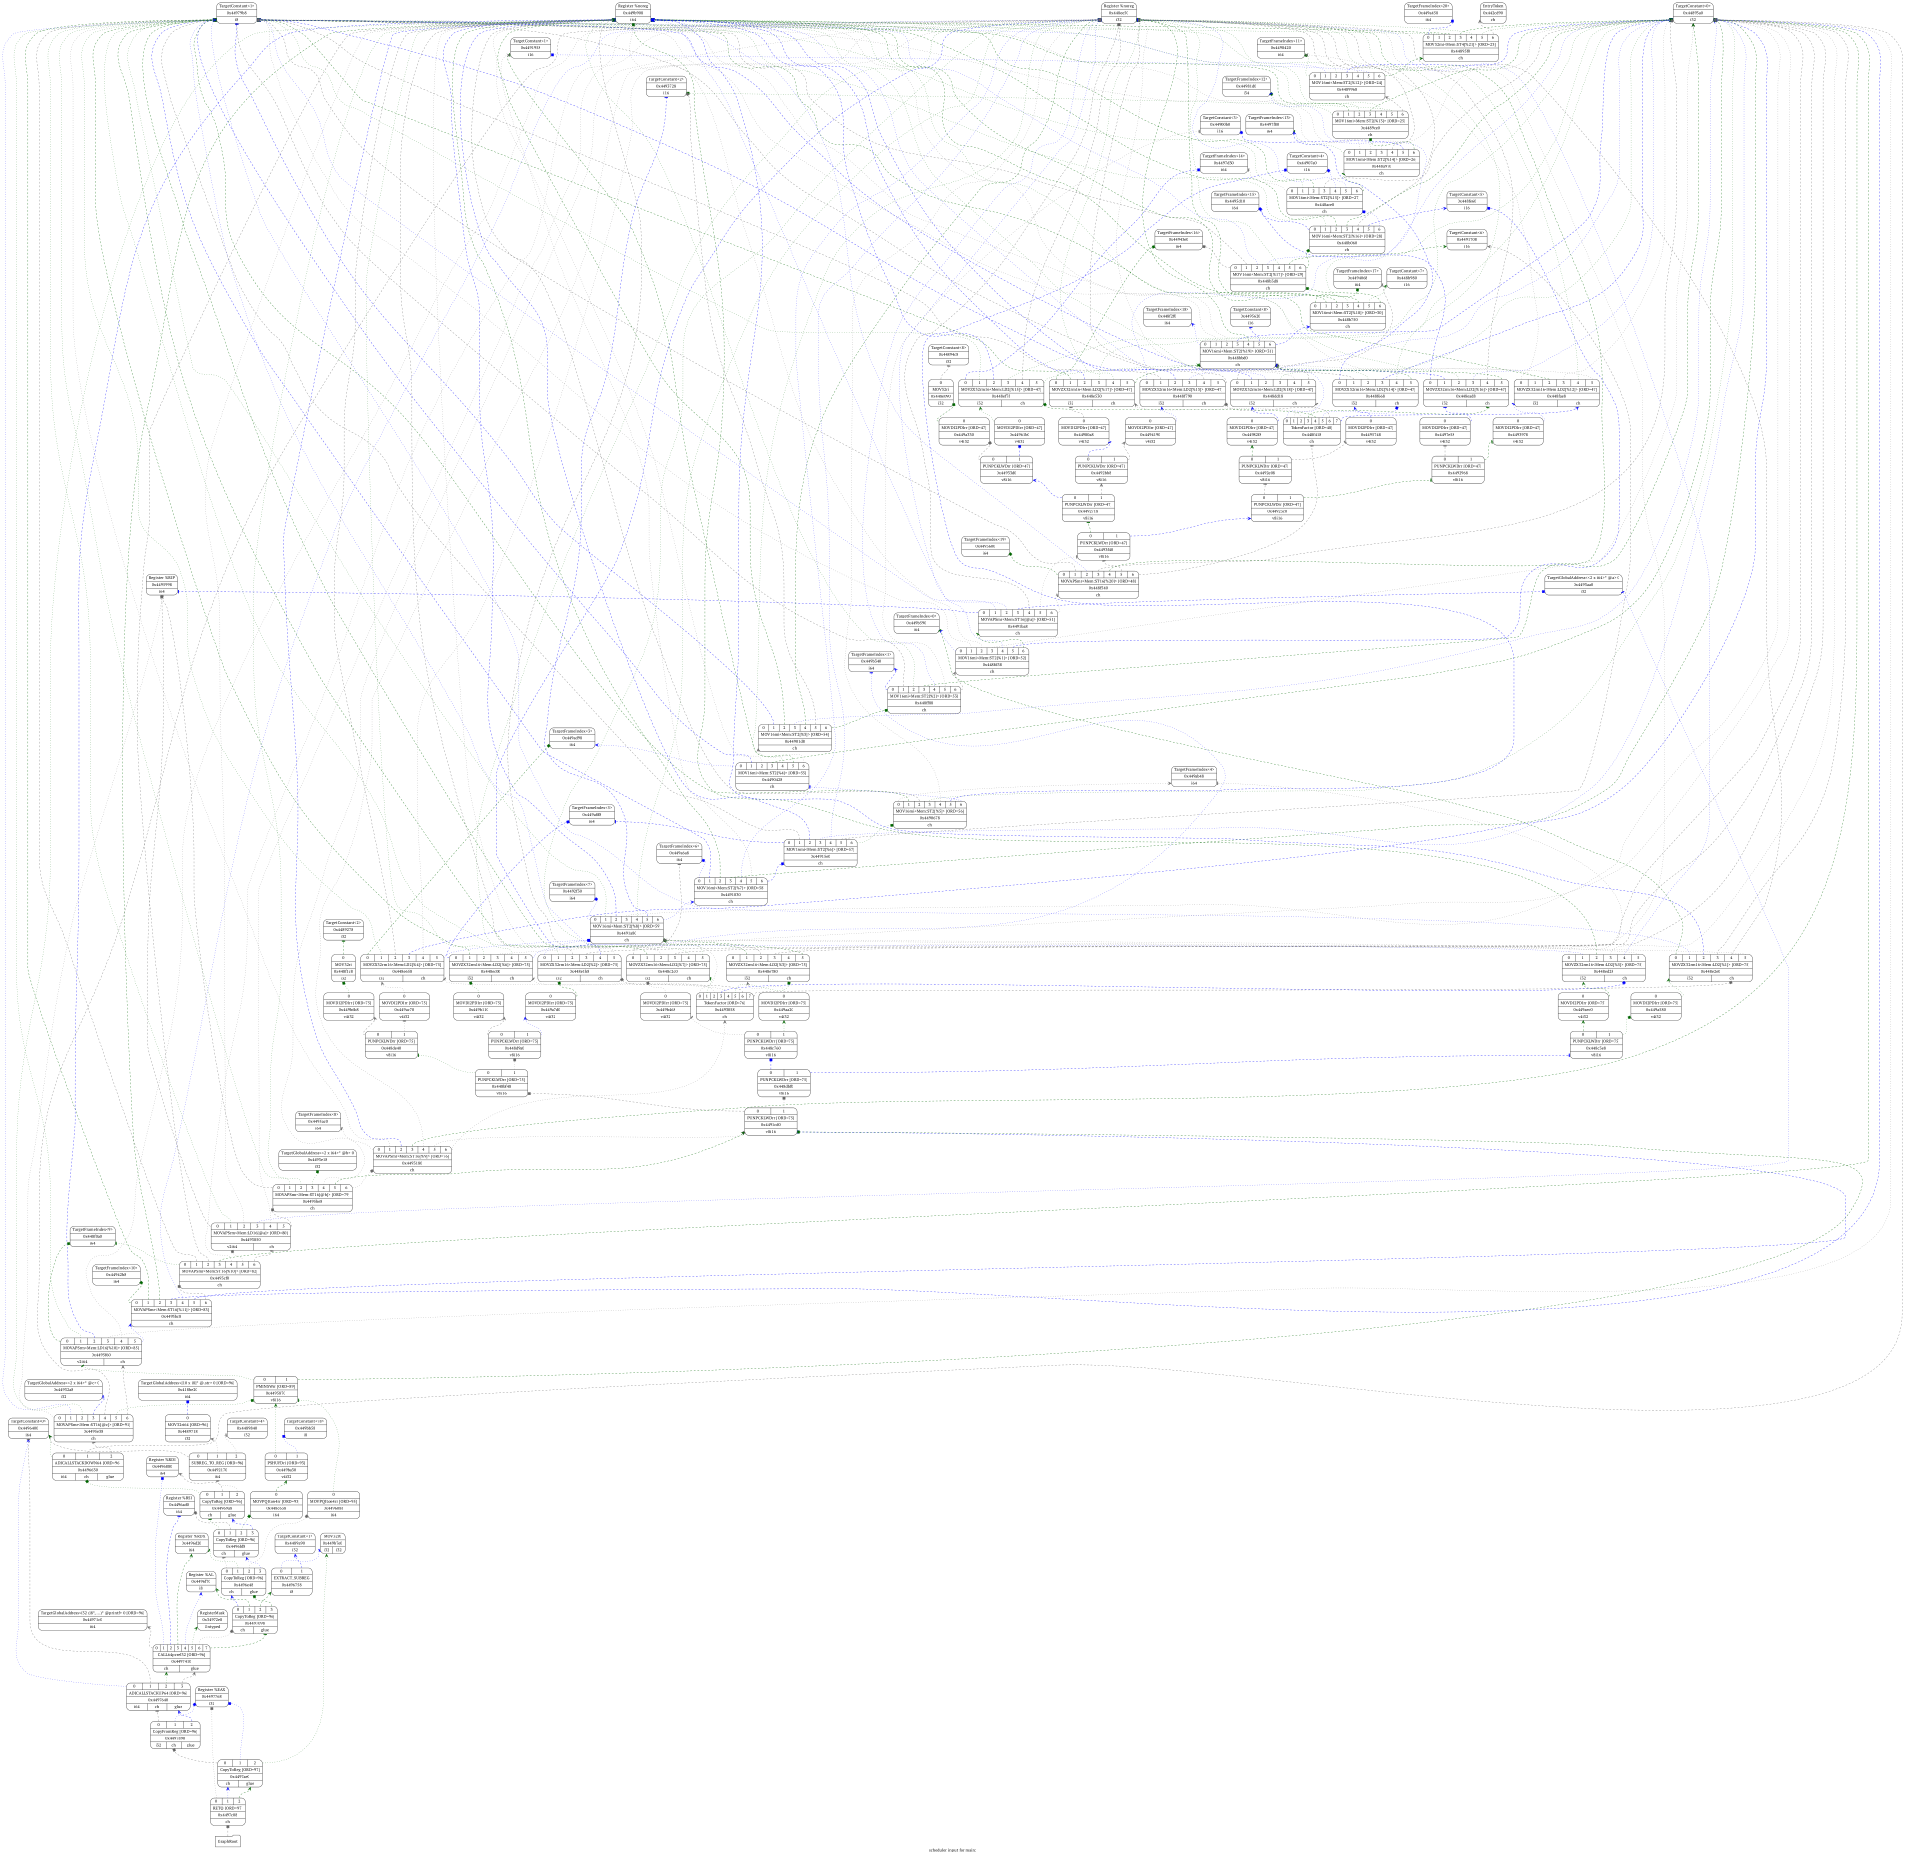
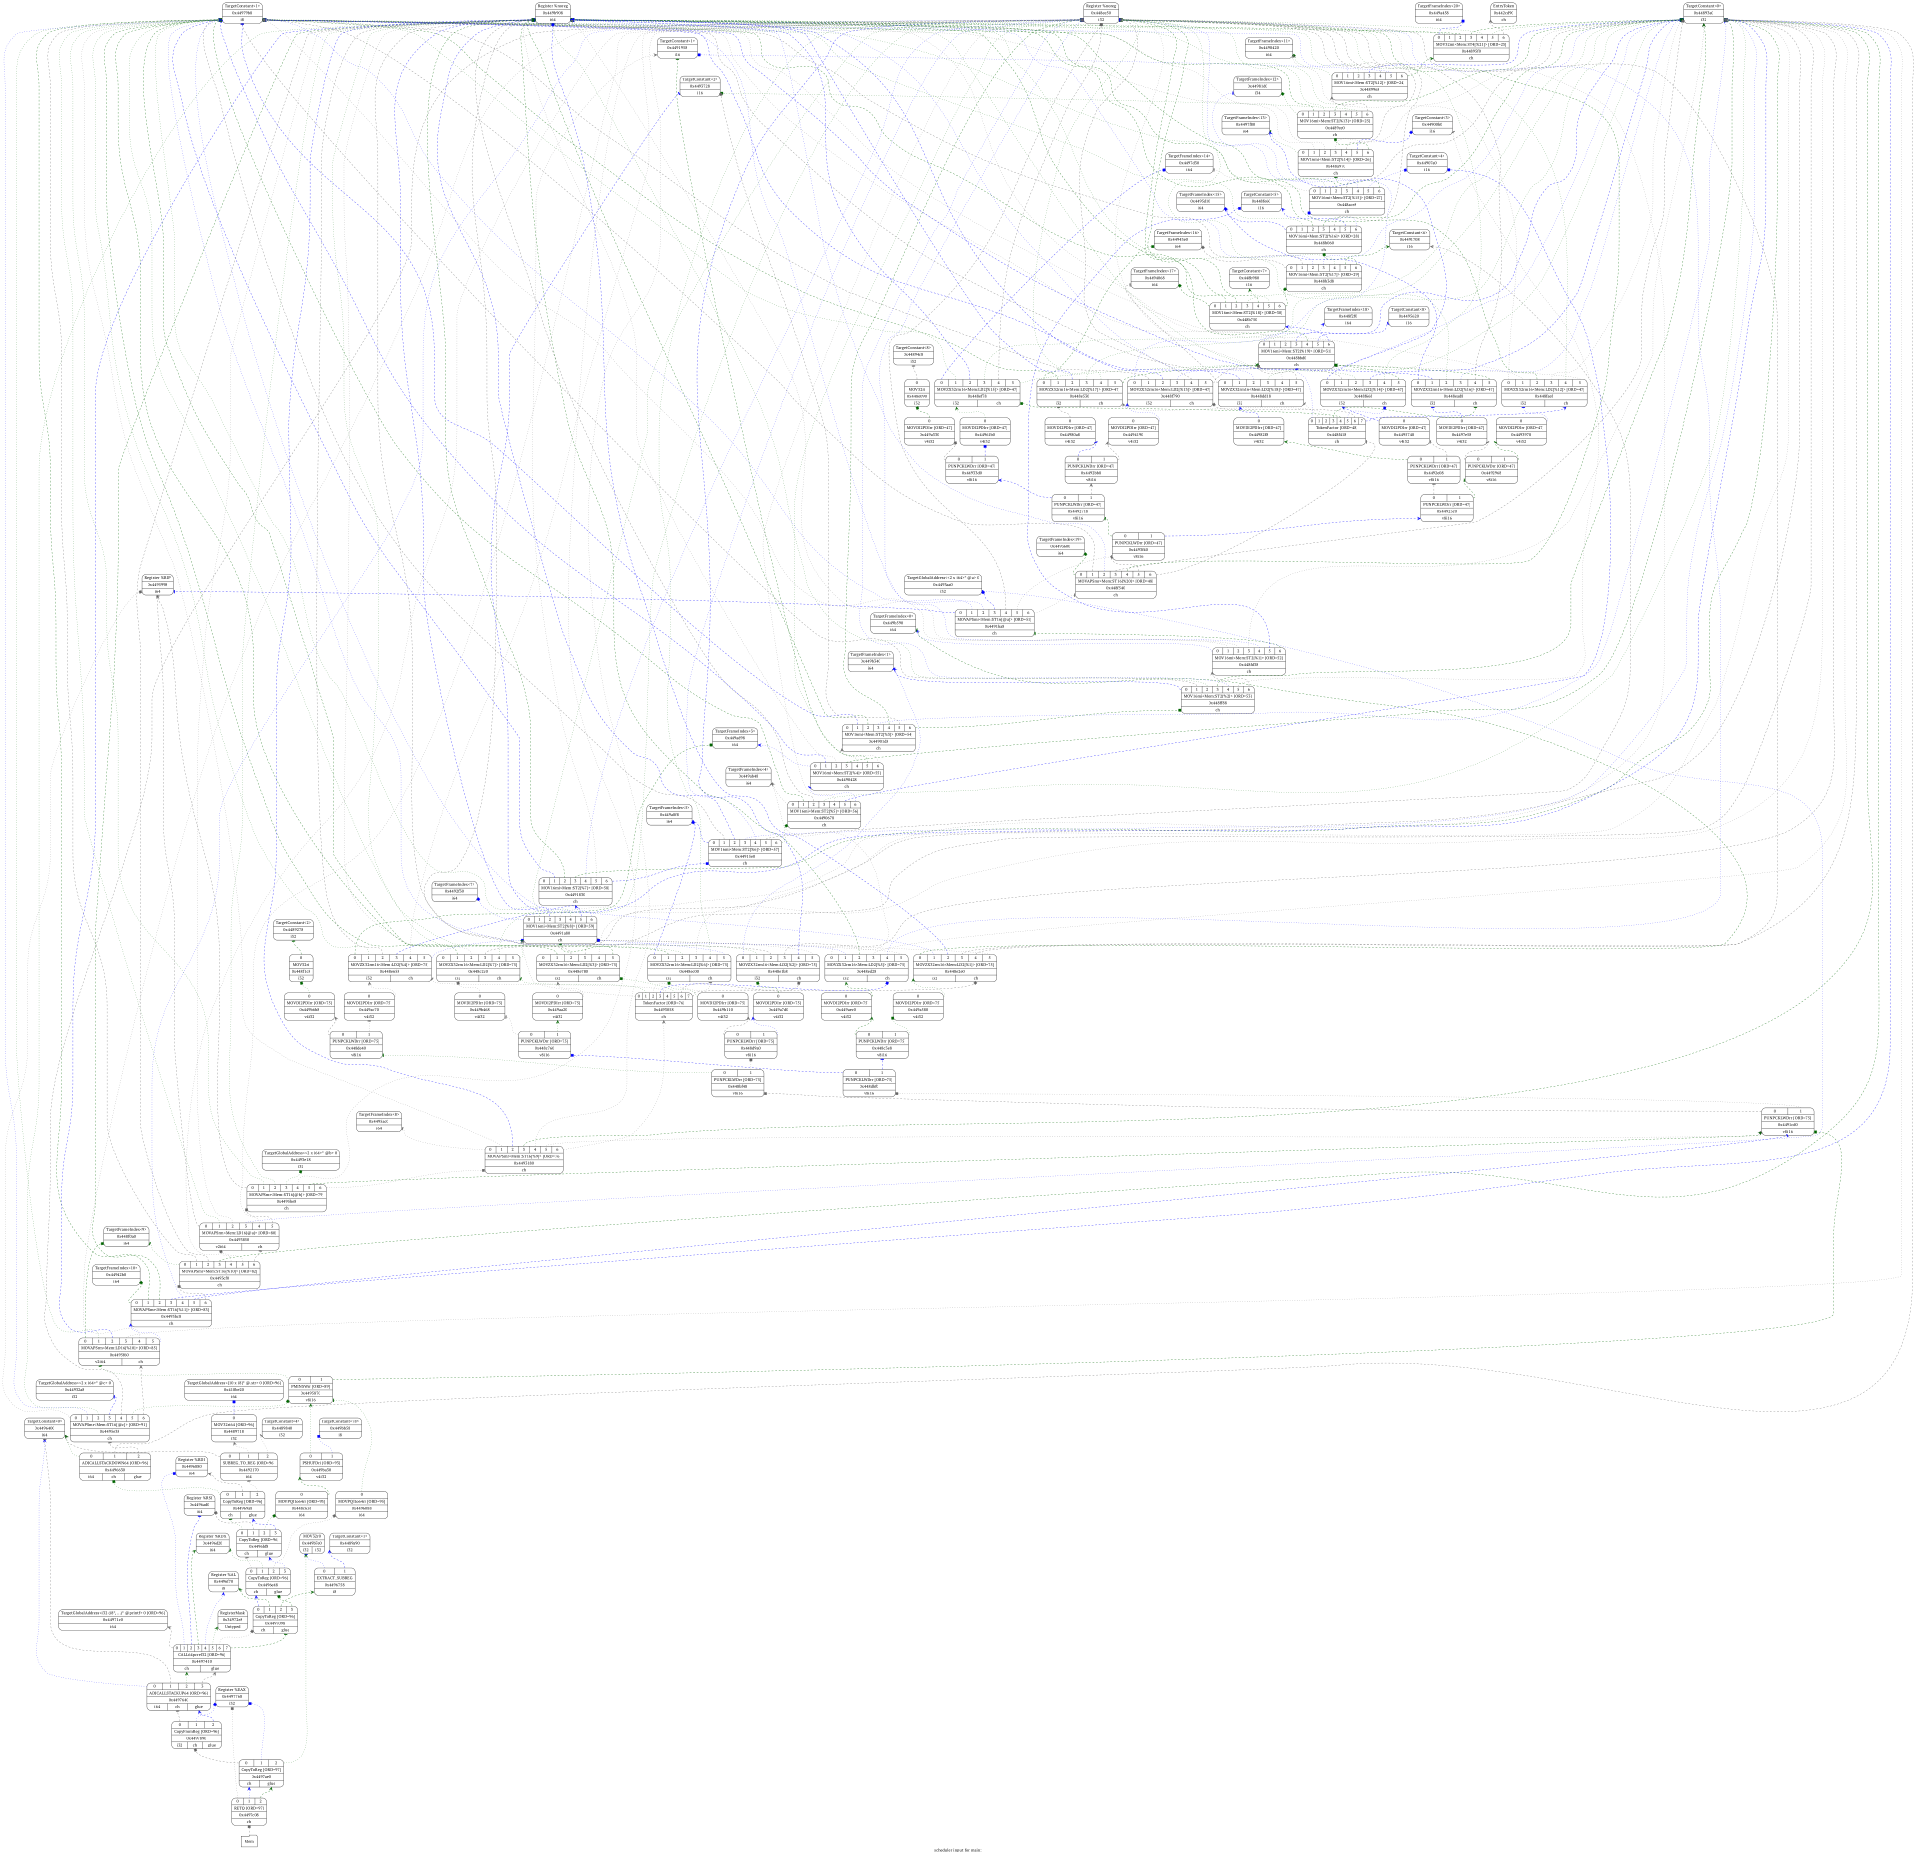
node "TargetFrameIndex<6>": removed
node "GraphRoot": label "GraphRoot" -> "Mem"
